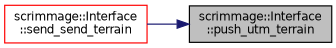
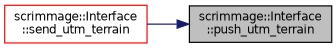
node "scrimmage::Interface ::send_send_terrain": label "scrimmage::Interface ::send_send_terrain" -> "scrimmage::Interface ::send_utm_terrain"
